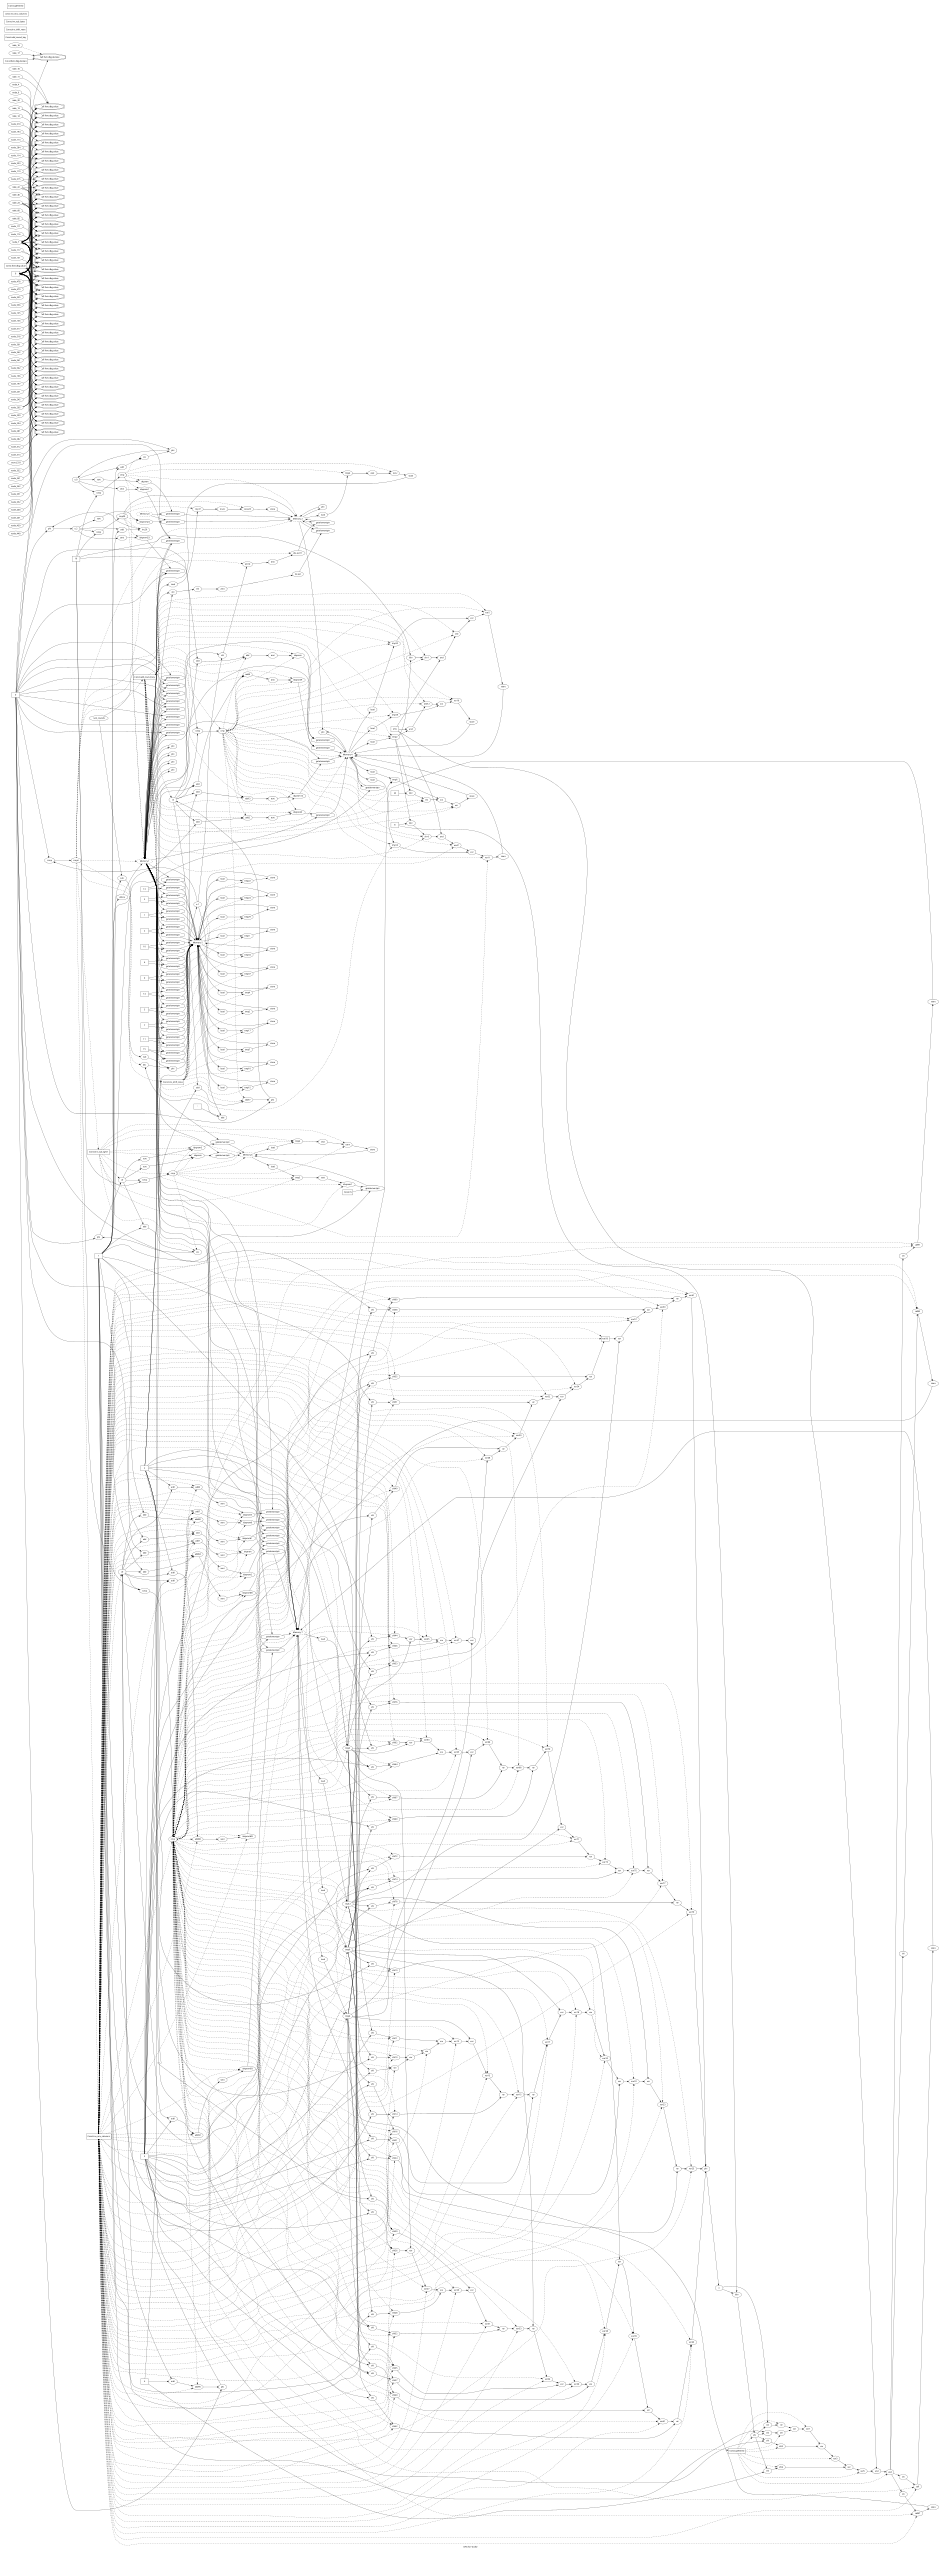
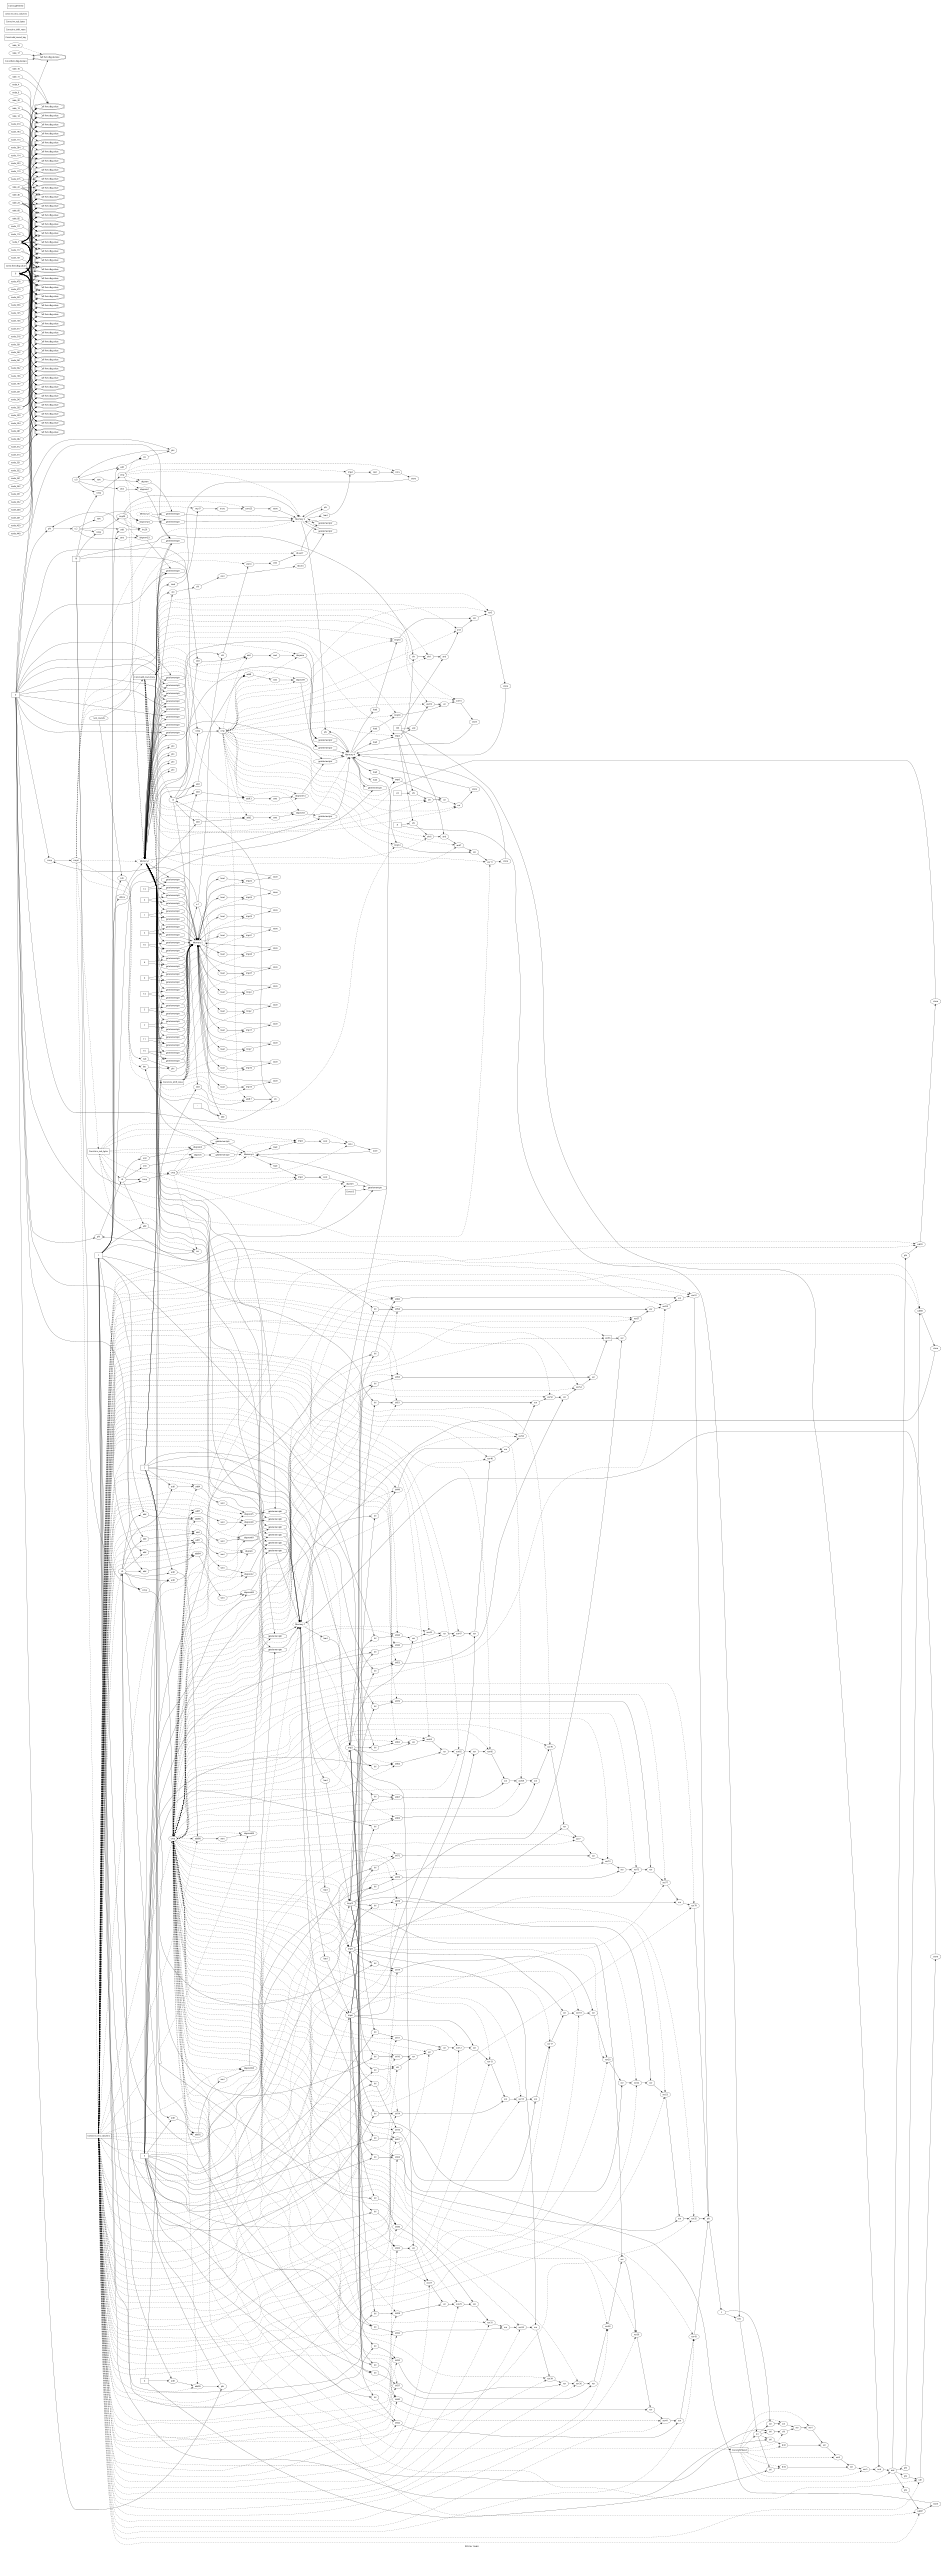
node "round_331": label "round_331" -> "node_331"
node "idxprom81": shape ellipse -> doubleoctagon
